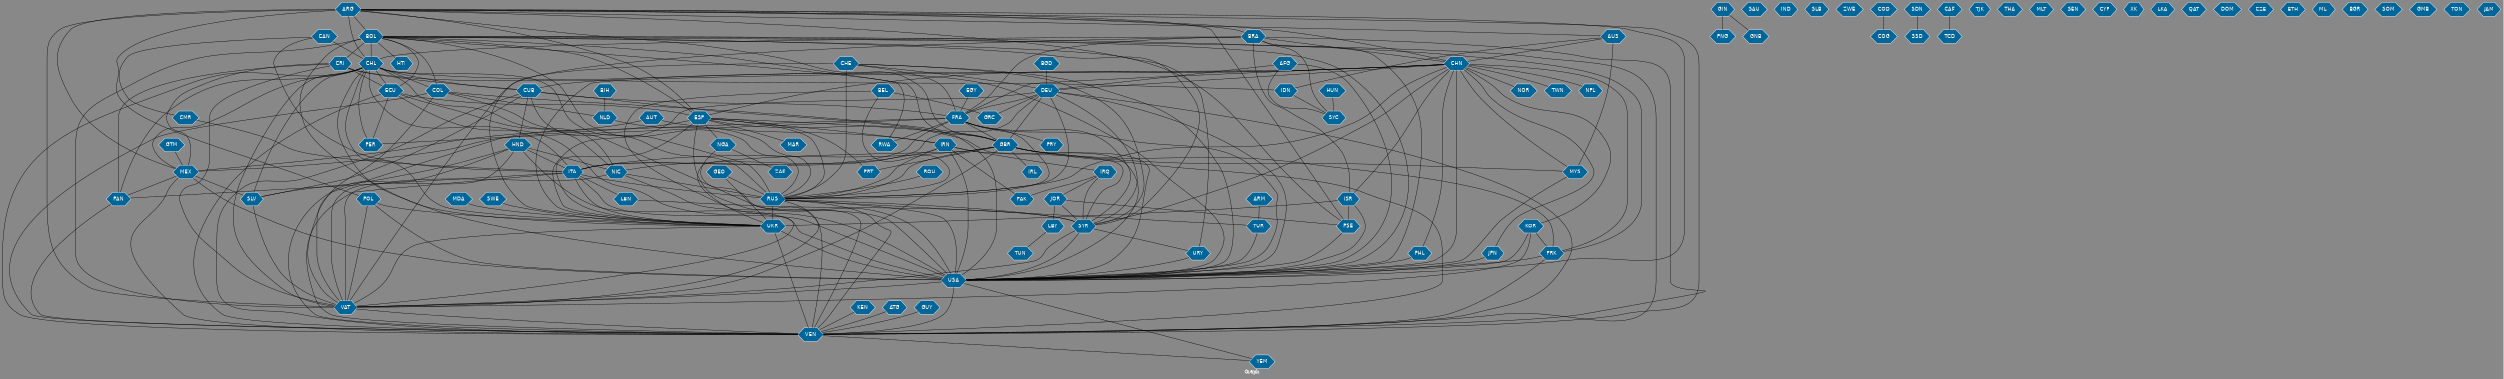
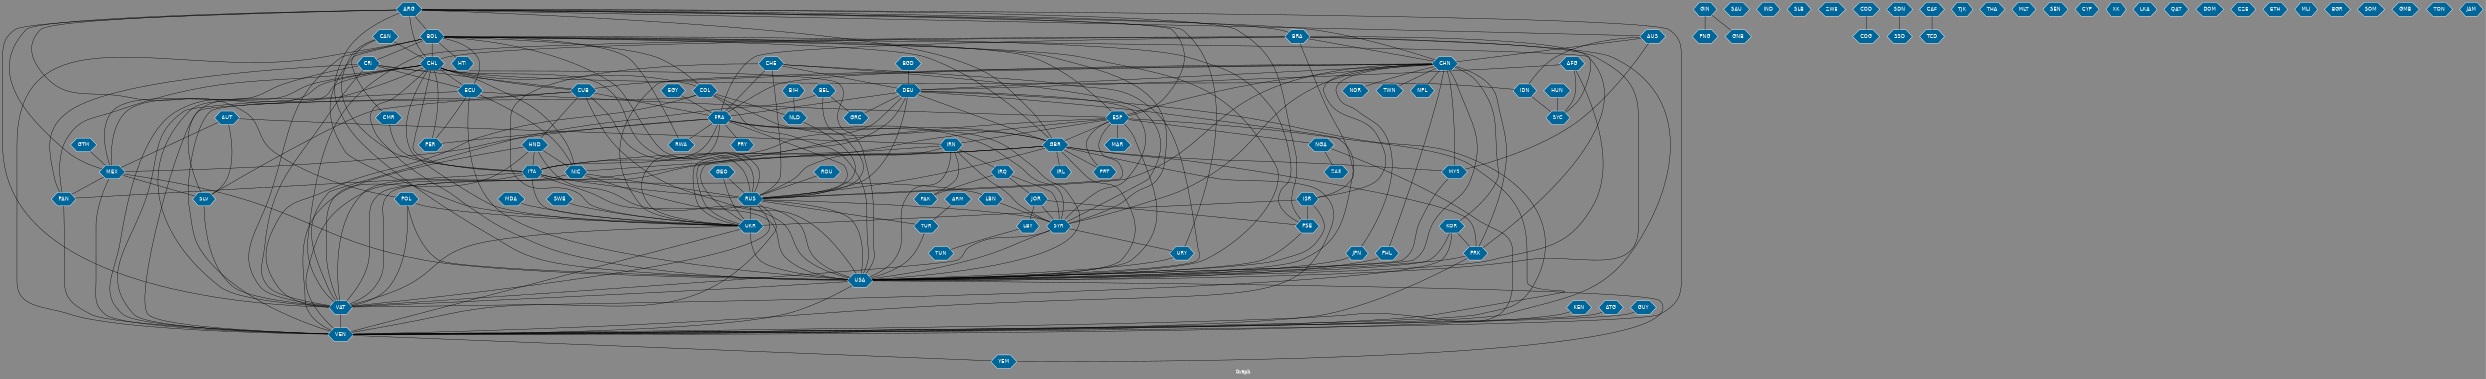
edge "HND" -- "SLV": now "AUT" -- "SLV"
edge "FRA" -- "UKR": added
